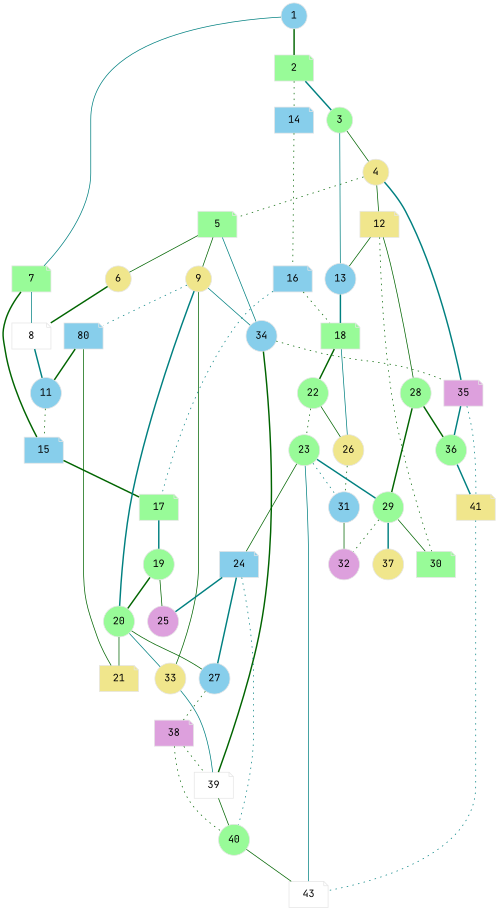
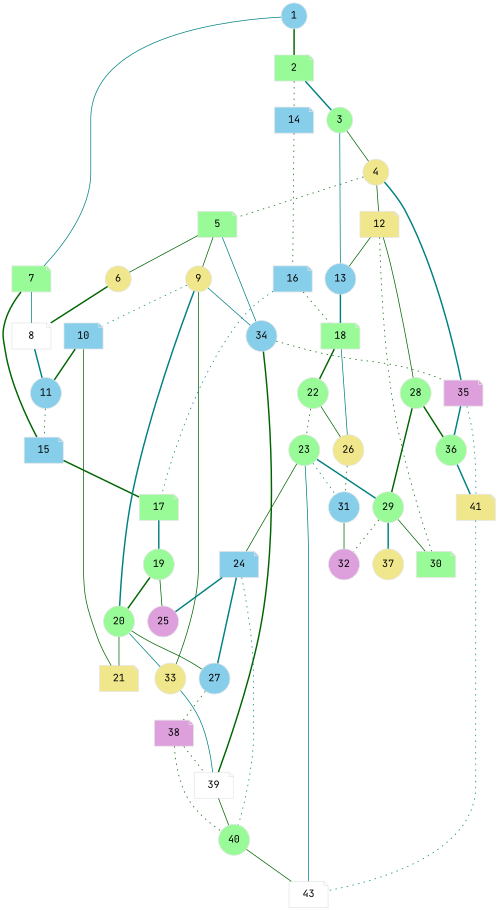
node "80": label "80" -> "10"
